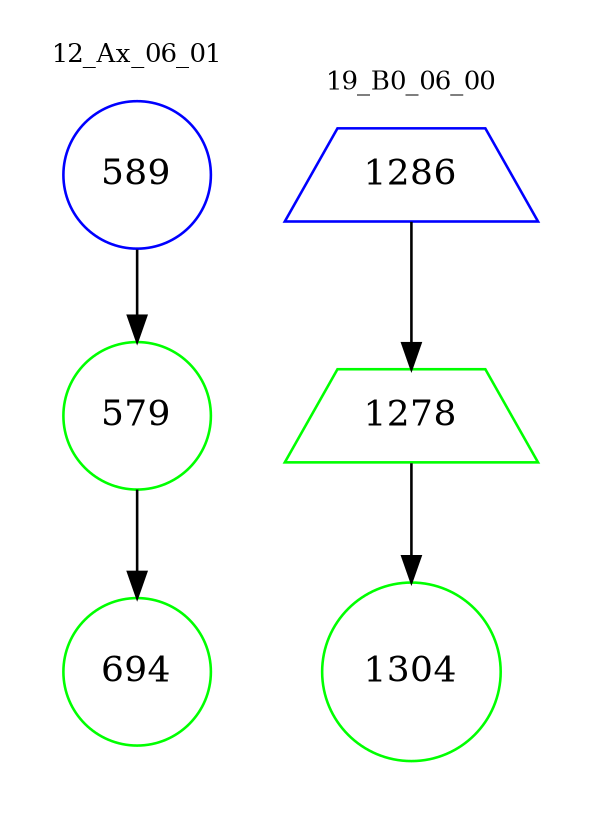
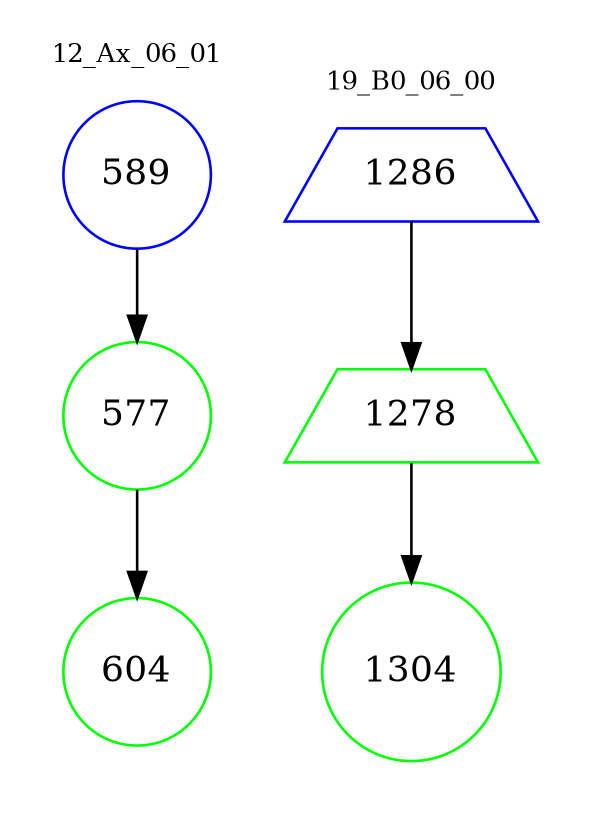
node "579": label "579" -> "577"
node "694": label "694" -> "604"
